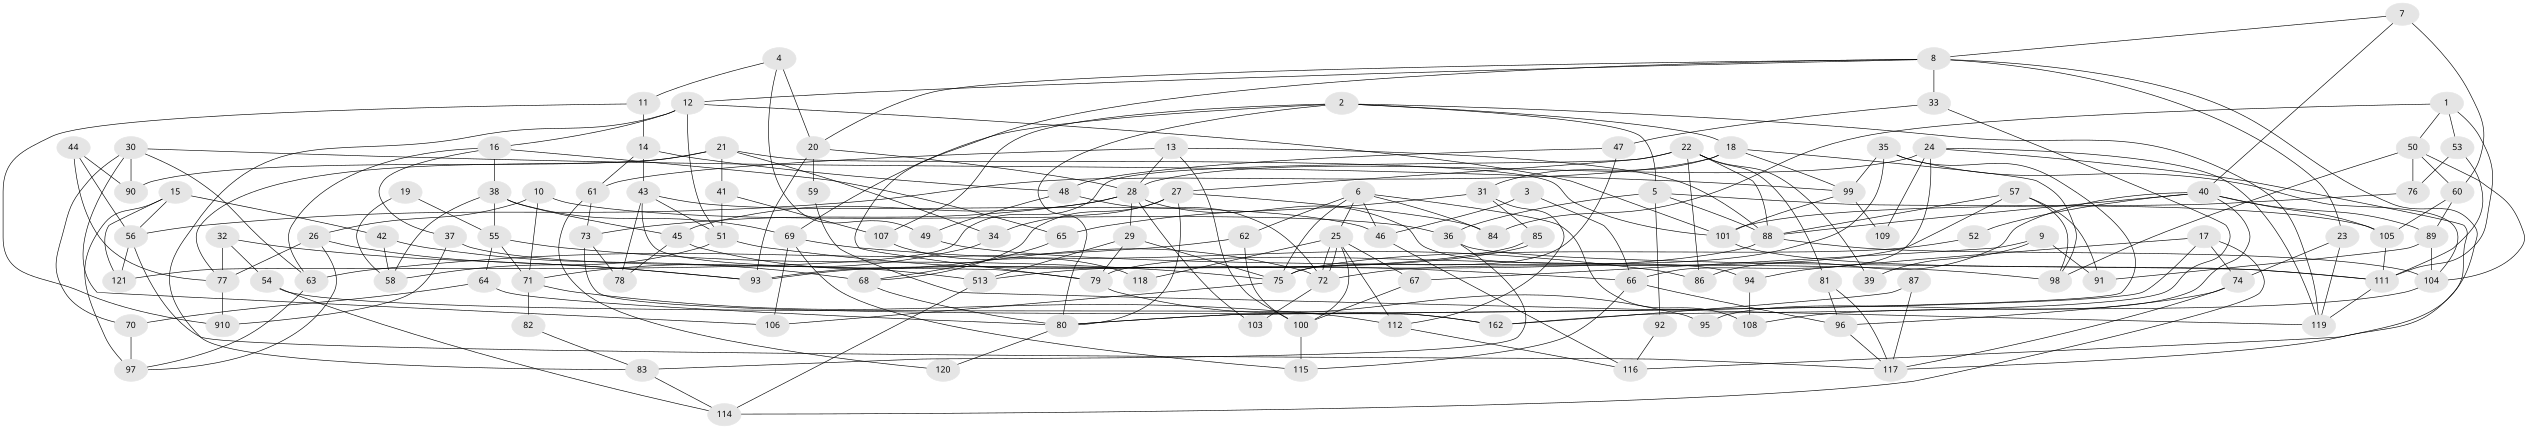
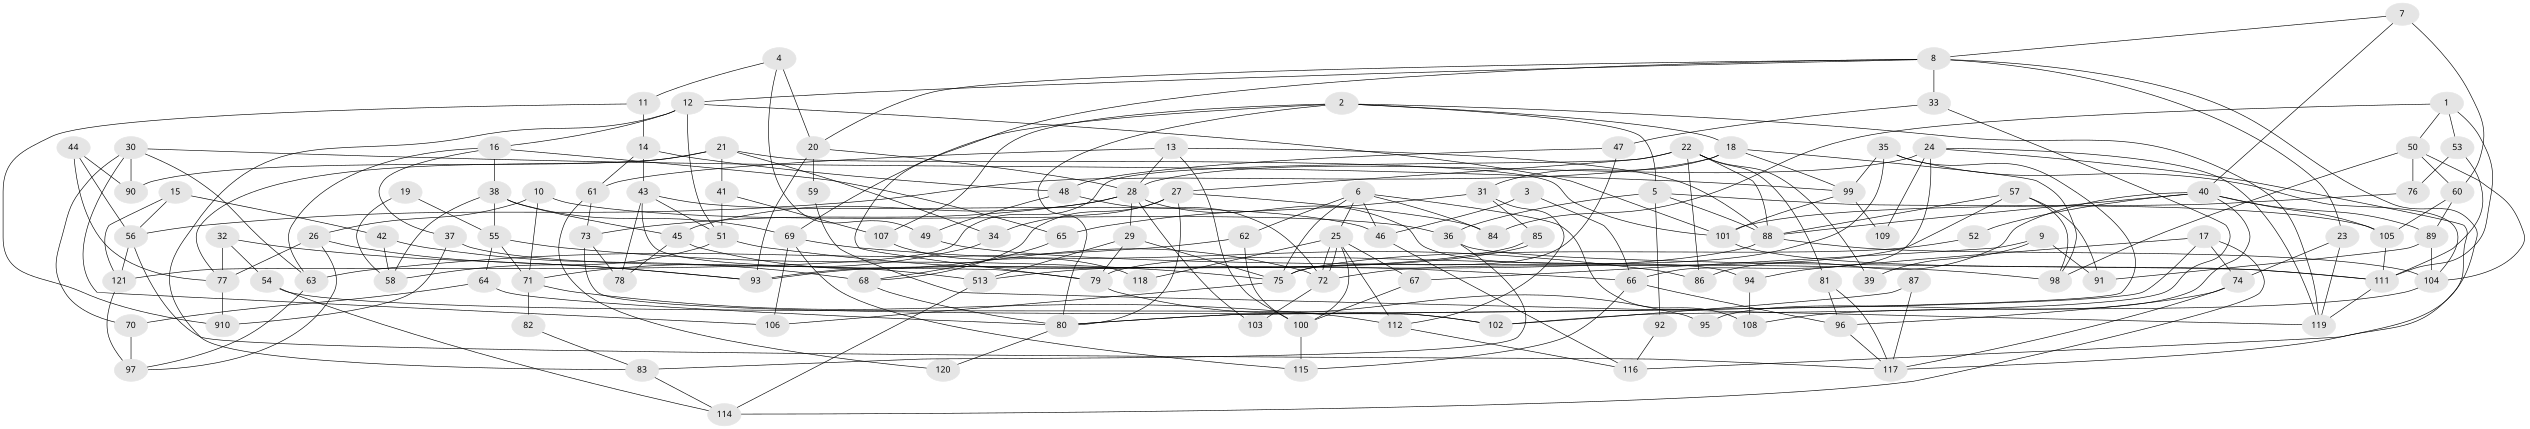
edge "15" -- "97": now "121" -- "97"
node "162": label "162" -> "102"
